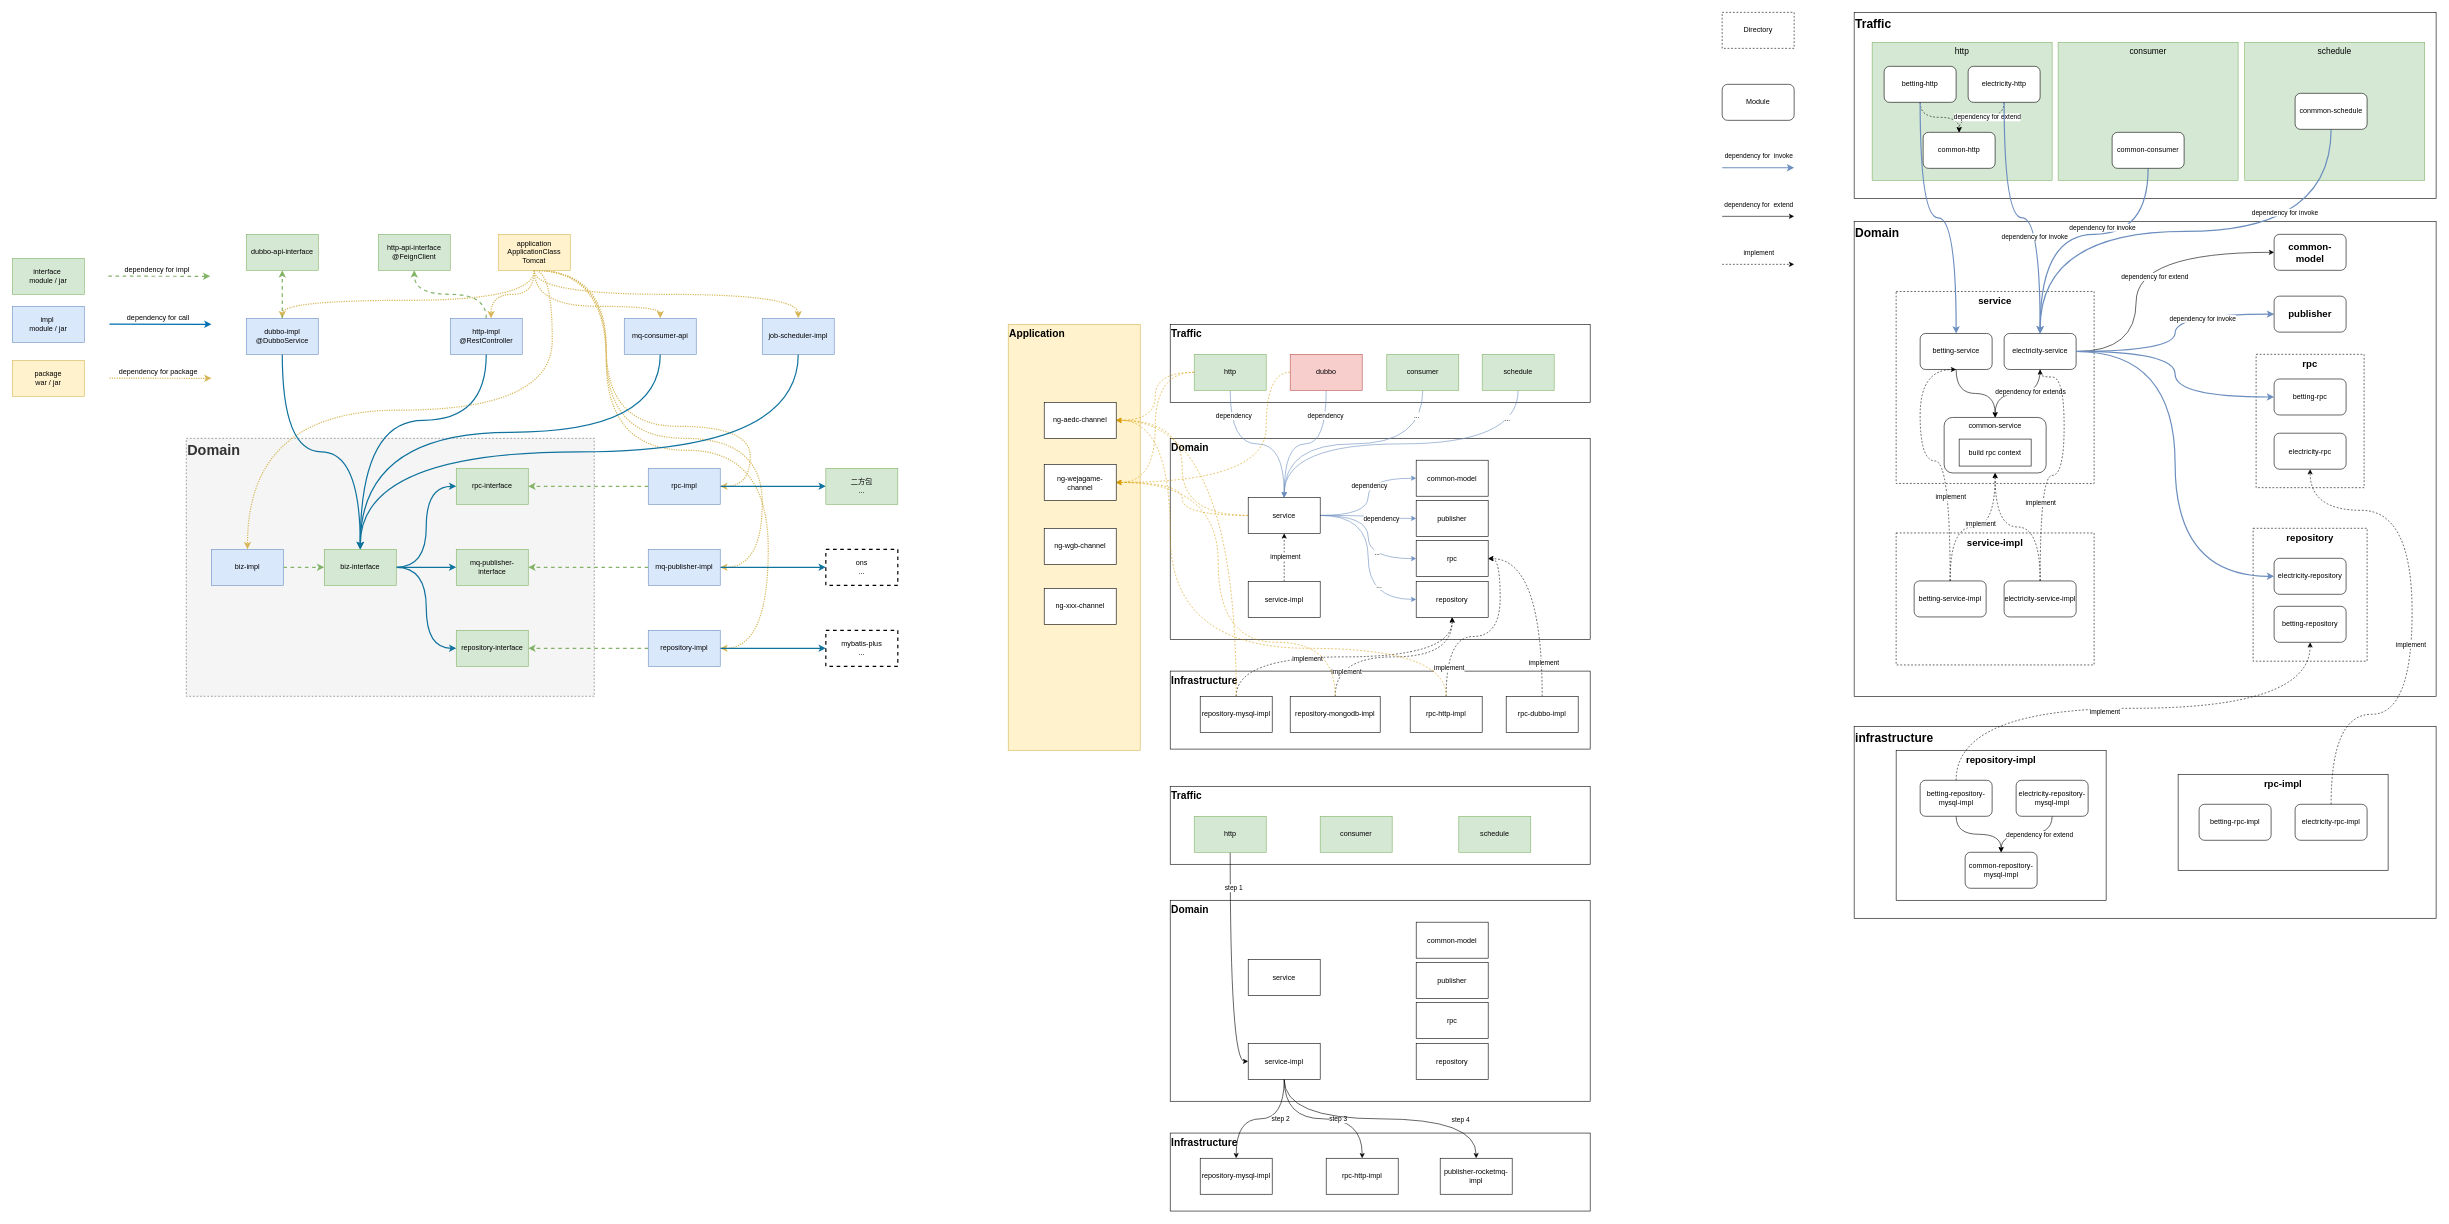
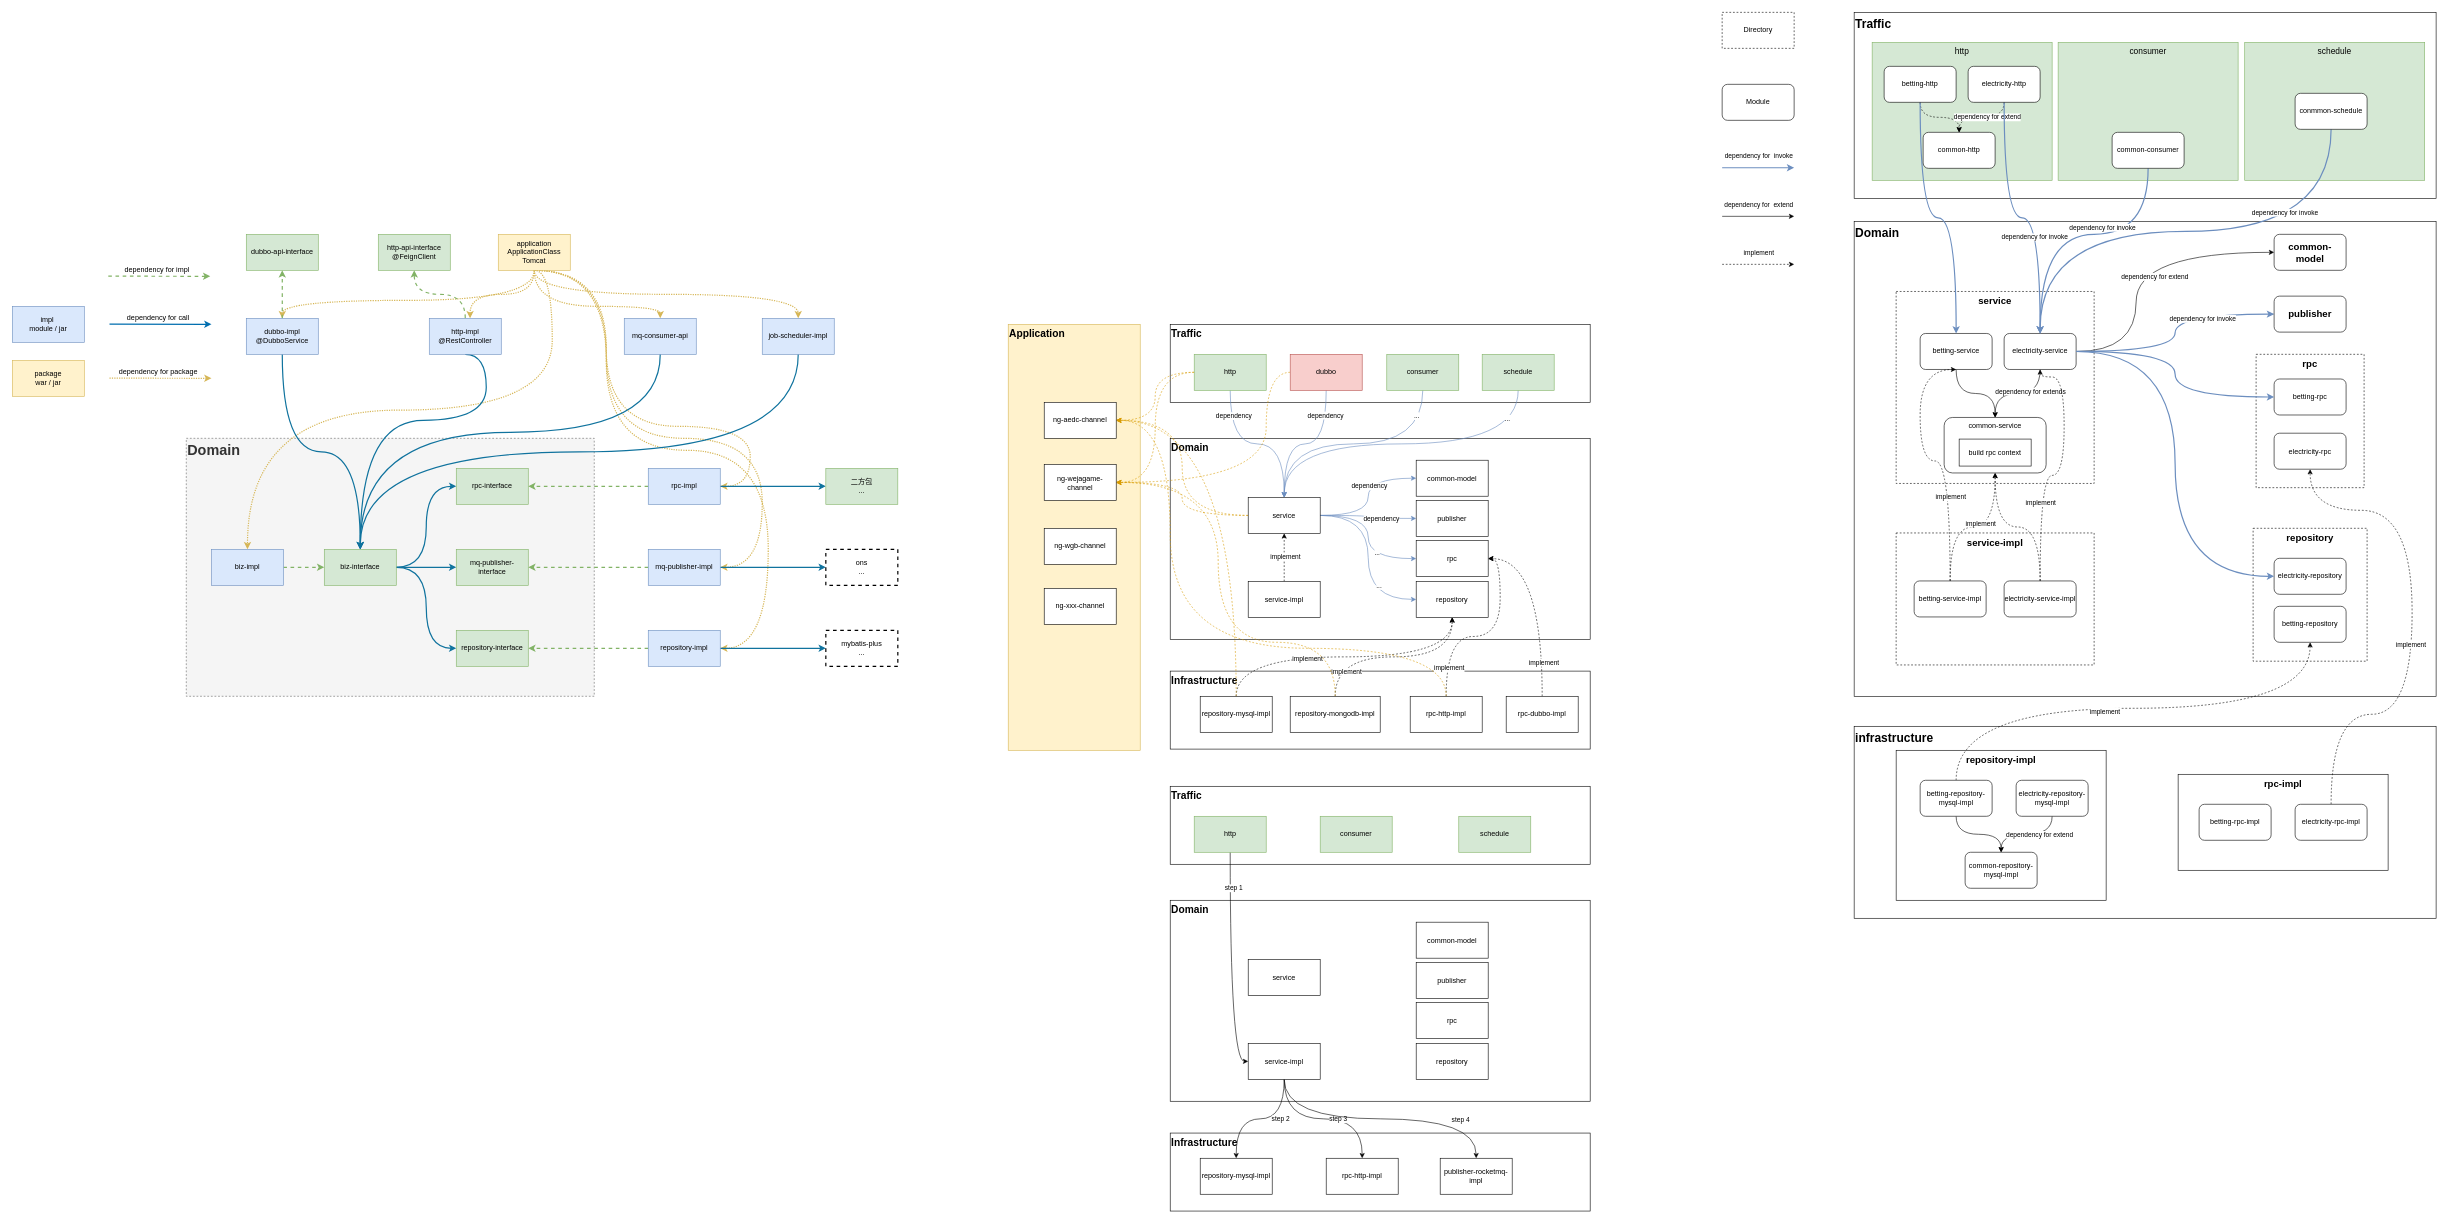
node "interface module / jar": removed
node "http-impl @RestController": moved (486, 336) -> (465, 336)
